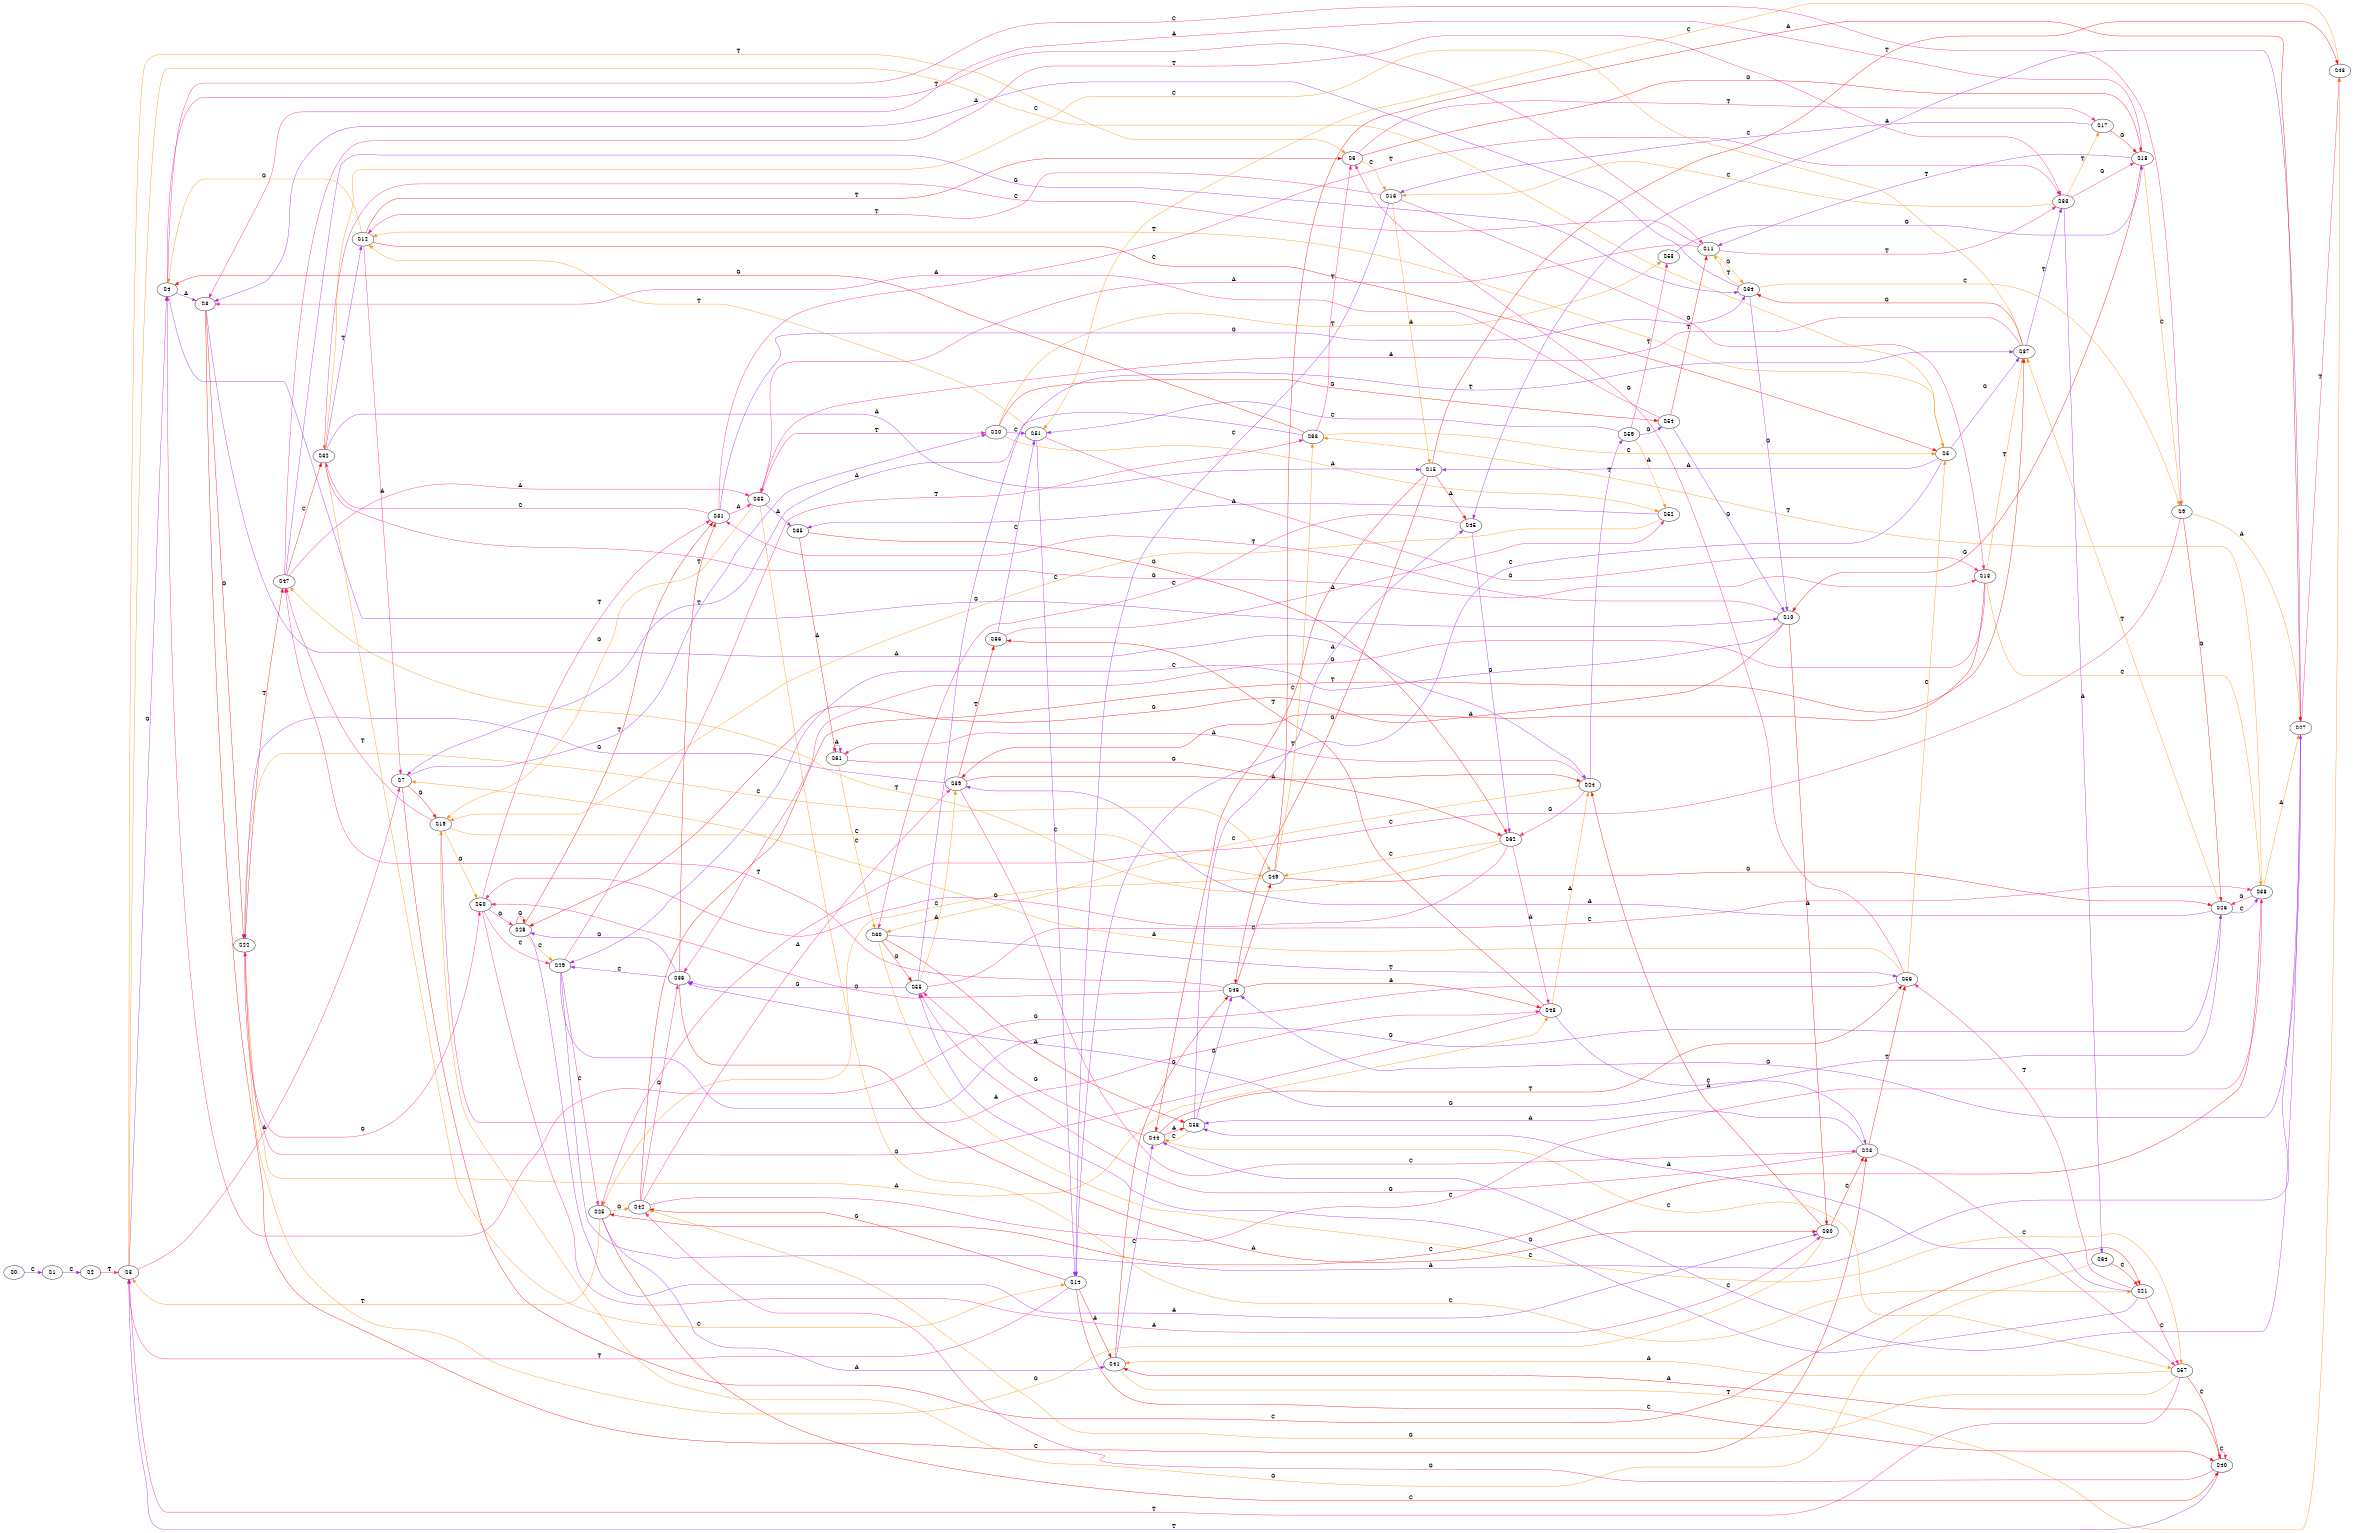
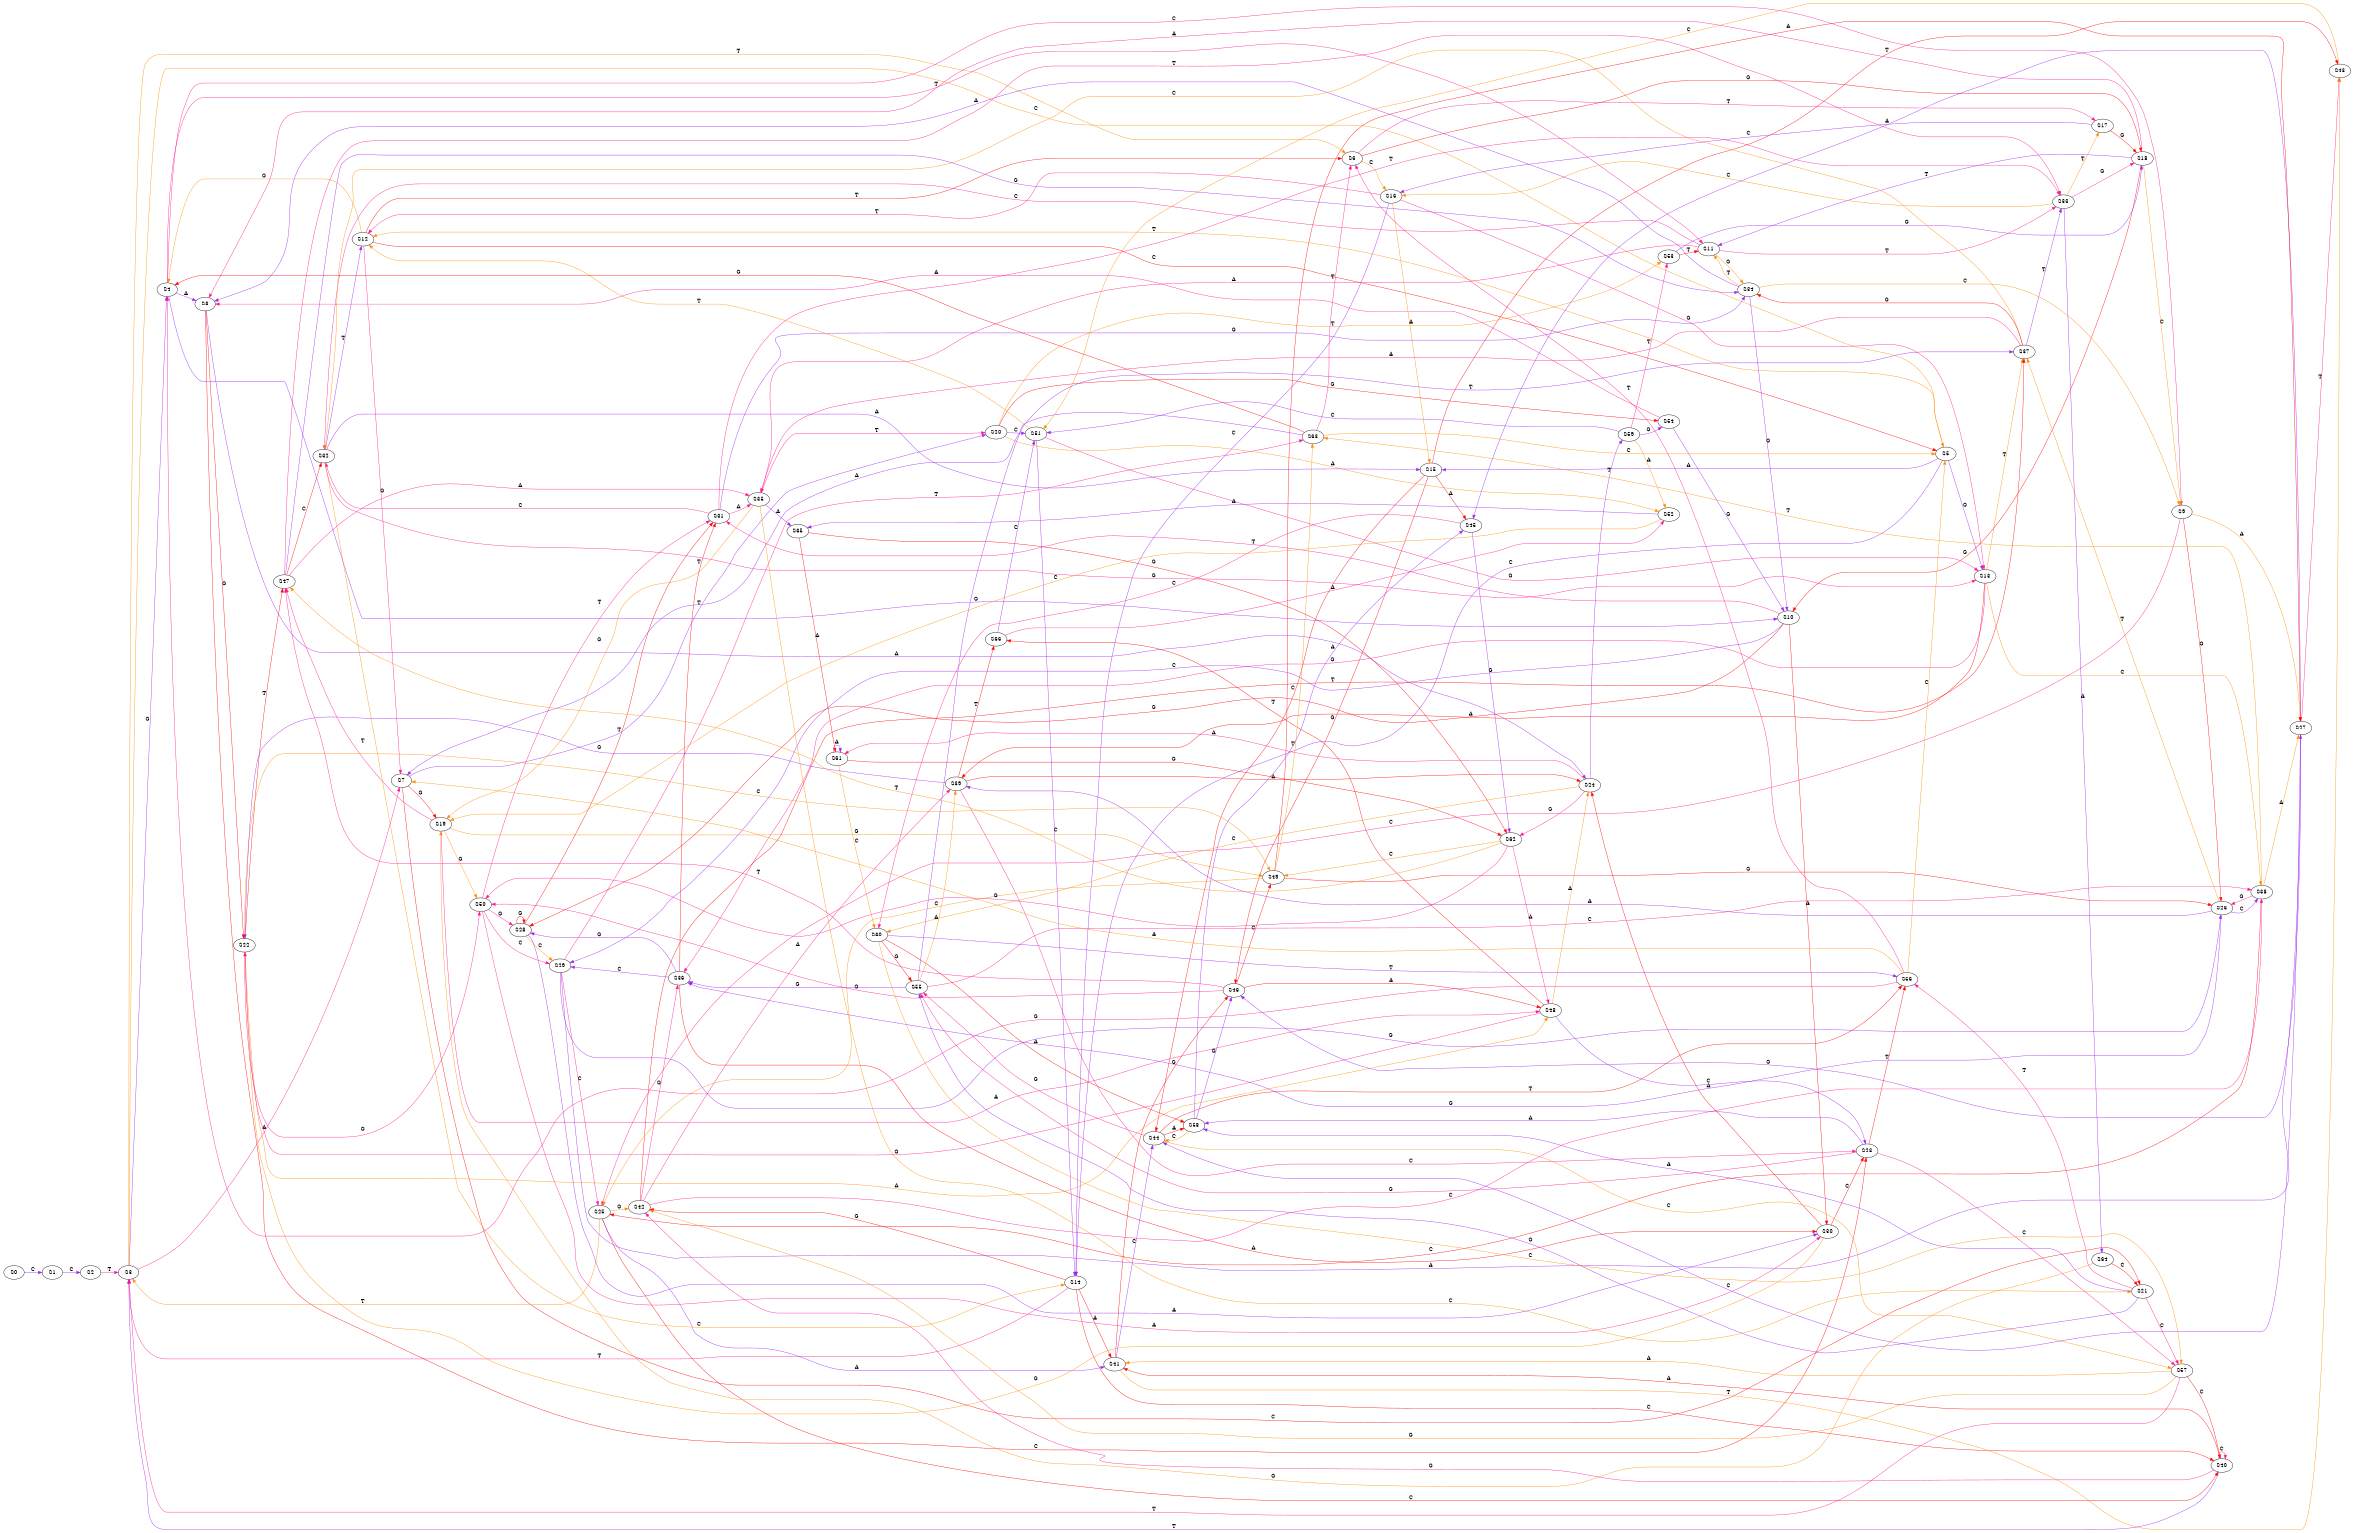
edge "S54" -> "S11": now "S53" -> "S11"
edge "S56" -> "S6": label "G" -> "T"
edge "S5" -> "S37": now "S5" -> "S13"
edge "S12" -> "S7": label "A" -> "G"
edge "S19" -> "S49": label "C" -> "G"
